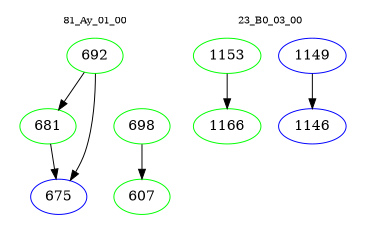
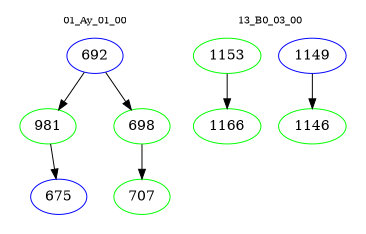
cluster "81_Ay_01_00": label "81_Ay_01_00" -> "01_Ay_01_00"
cluster "23_B0_03_00": label "23_B0_03_00" -> "13_B0_03_00"
node "692": color green -> blue
edge "692" -> "675": now "692" -> "698"
node "681": label "681" -> "981"
node "1146": color blue -> green
node "607": label "607" -> "707"
